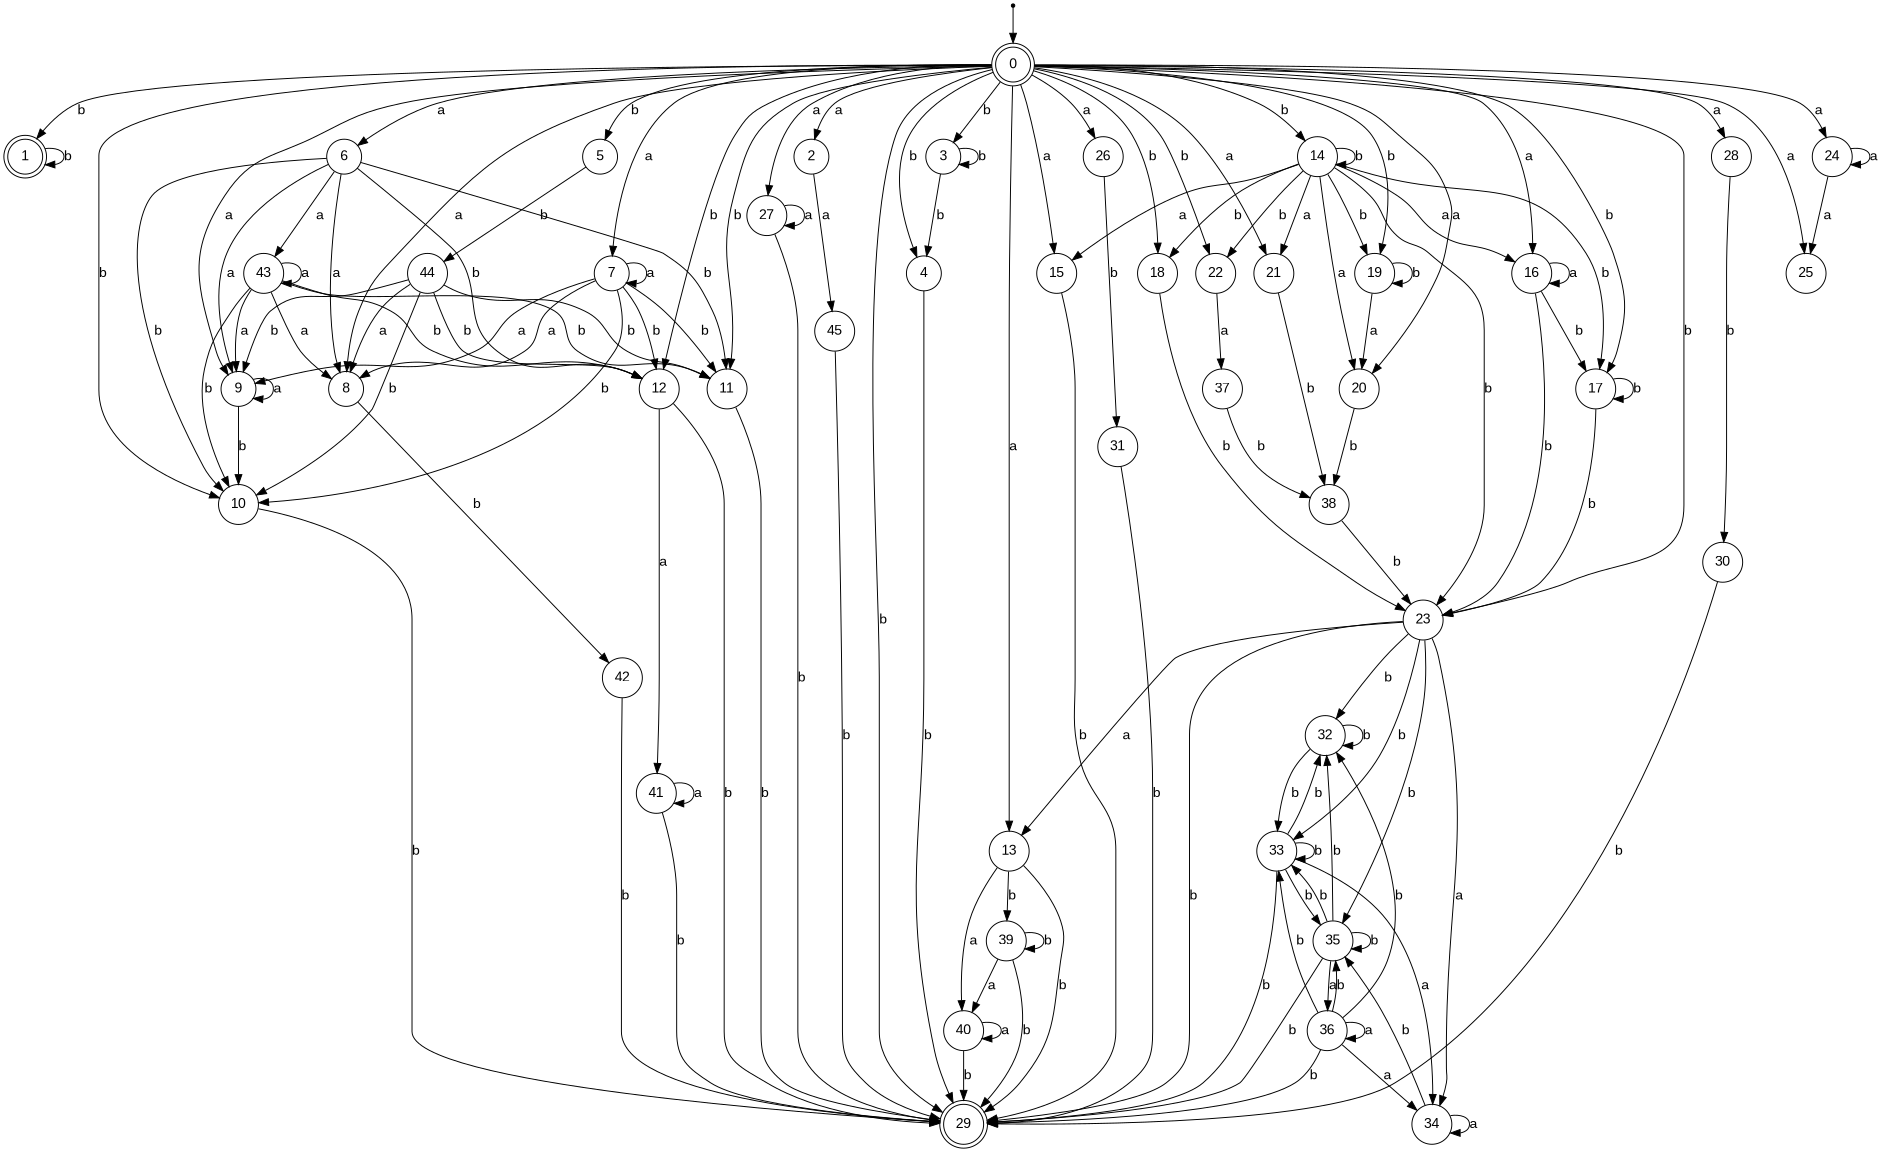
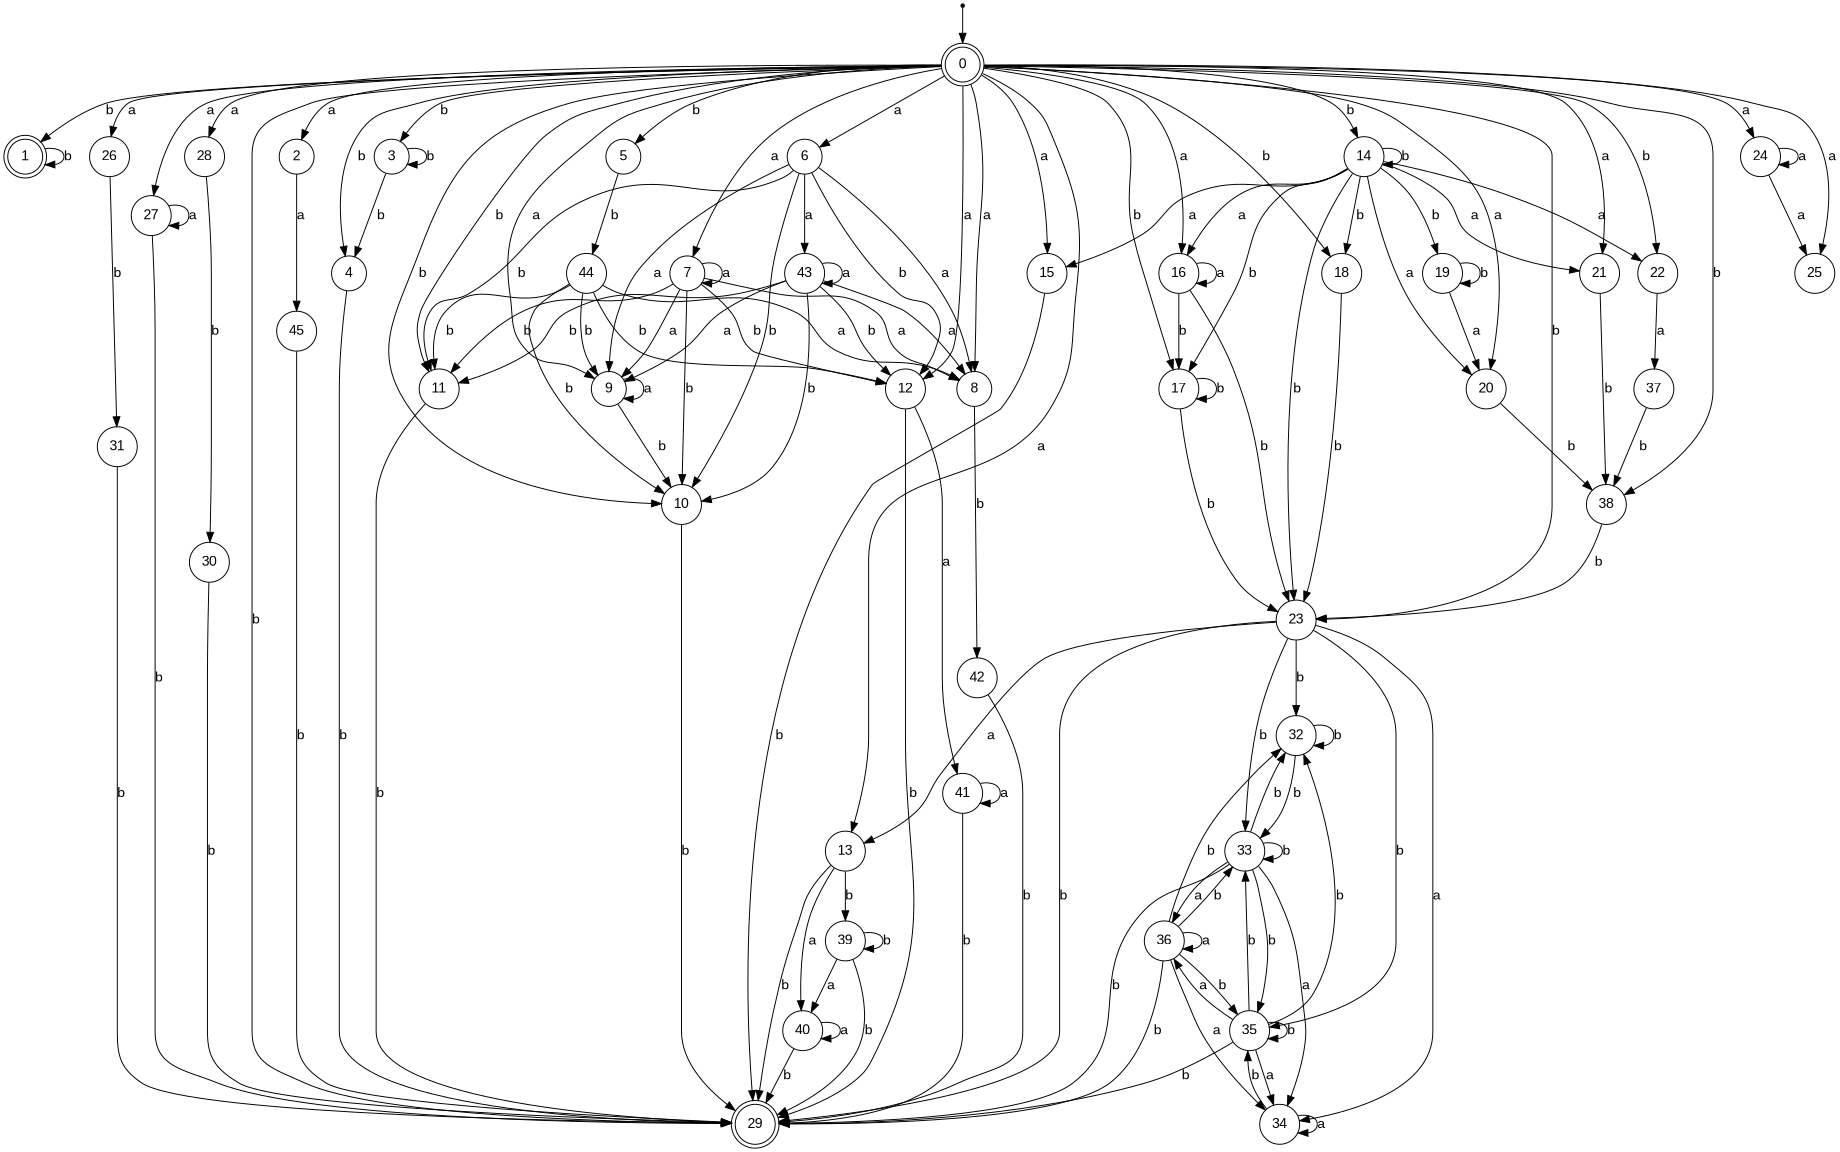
edge "0" -> "19": now "0" -> "38"
edge "0" -> "12": label "b" -> "a"
edge "14" -> "22": label "b" -> "a"
edge "33" -> "36": added, label "a"
edge "35" -> "34": added, label "a"
